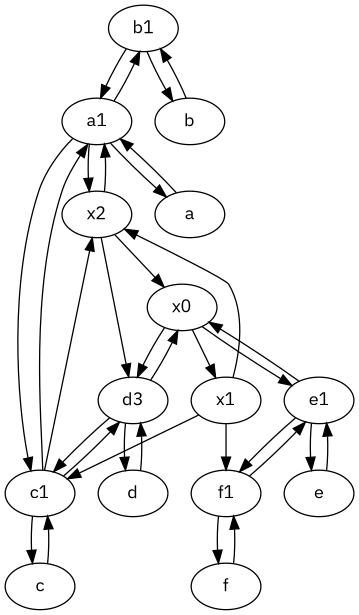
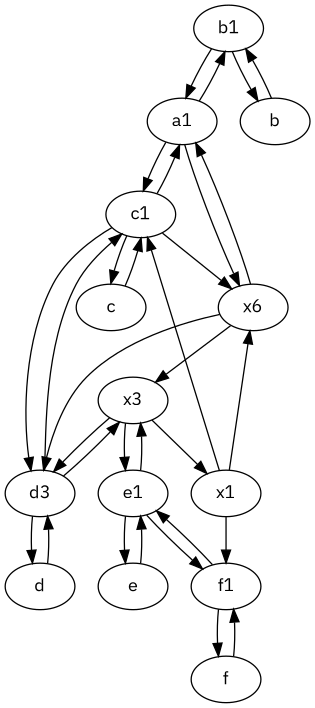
node "x2": label "x2" -> "x6"
node "a": removed
node "x0": label "x0" -> "x3"
